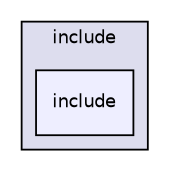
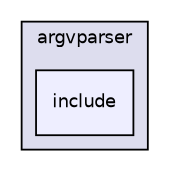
cluster "include": label "include" -> "argvparser"
